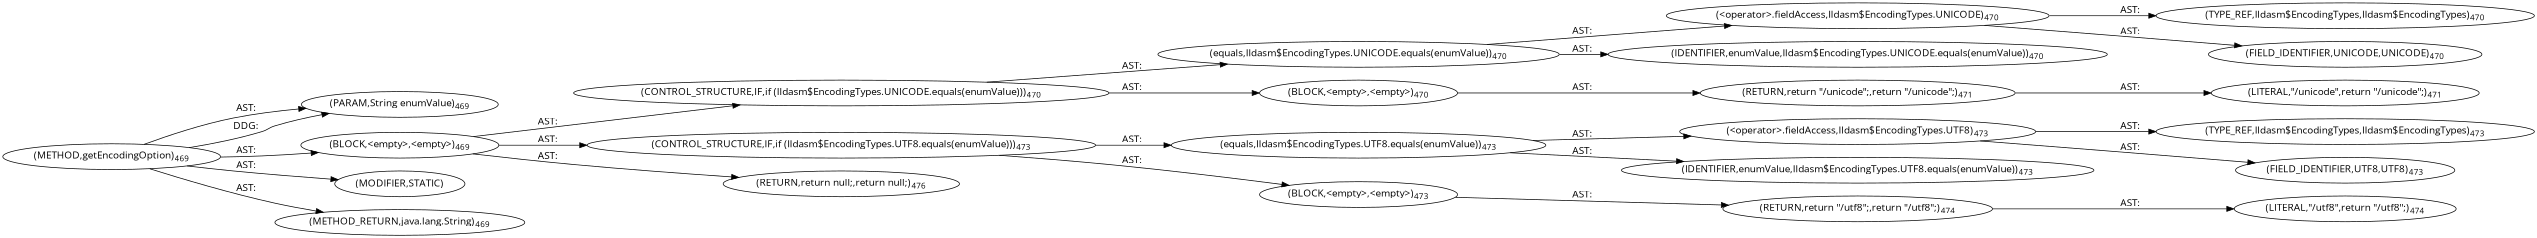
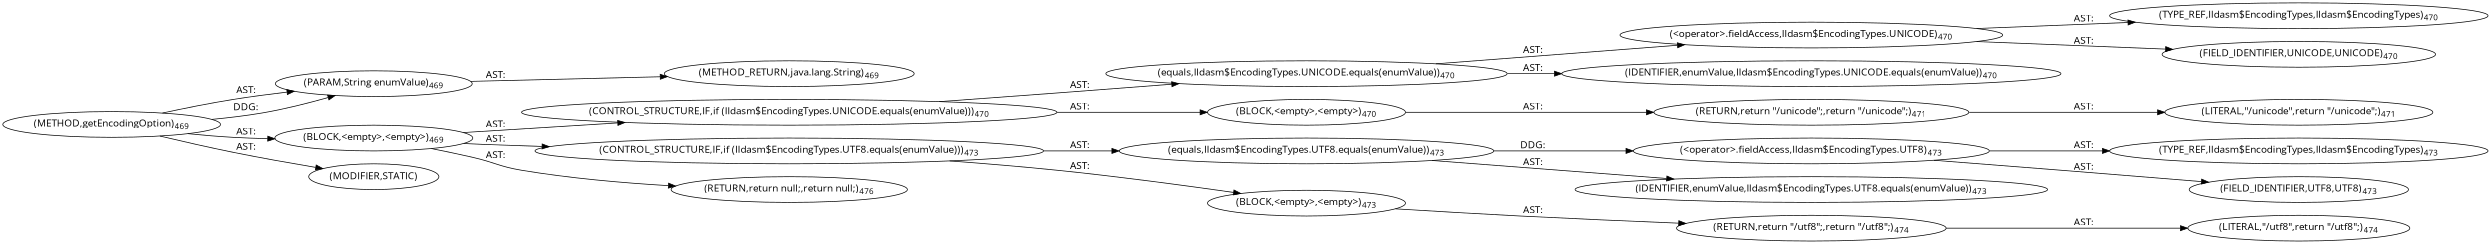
edge "(equals,Ildasm$EncodingTypes.UTF8.equals(enumValue))" -> "(<operator>.fieldAccess,Ildasm$EncodingTypes.UTF8)": label "AST: " -> "DDG: "
edge "(METHOD,getEncodingOption)" -> "(METHOD_RETURN,java.lang.String)": now "(PARAM,String enumValue)" -> "(METHOD_RETURN,java.lang.String)"
